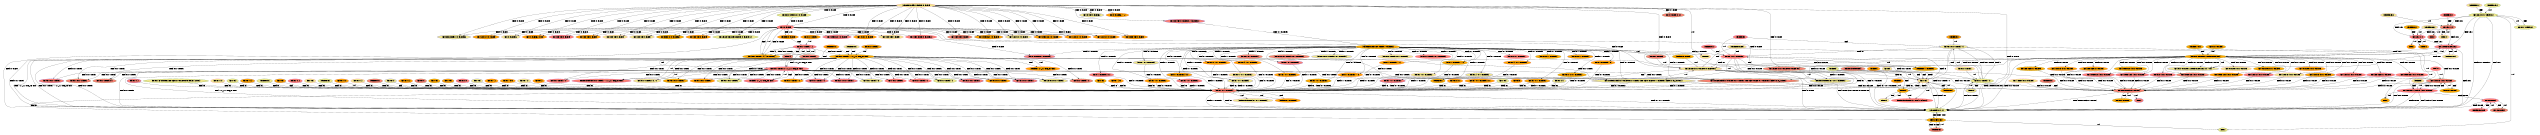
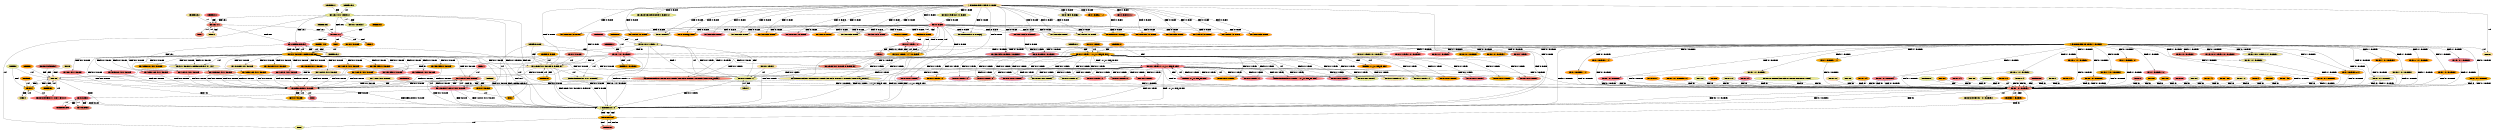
edge "(Call,!lpMemFile)" -> "(Call,memcpy(CompressionTable, lpMemFile, 16))": removed, label "DDG: lpMemFile"
edge "(Call,(LPBYTE)(lpMemFile+dwMemLength))" -> "(MethodParameterIn,DWORD dwMemLength)": reversed
edge "(Call,pIns->nLength < 4)" -> "(Literal,4)": label "AST: " -> "CFG: "
edge "(Literal,4)" -> "(Call,pIns->nLength < 4)": removed, label "AST:"
edge "(MethodParameterIn,DWORD dwMemLength)" -> "(Call,len*2 <= dwMemLength)": label "DDG: dwMemLength" -> "DDG: lpMemFile"
